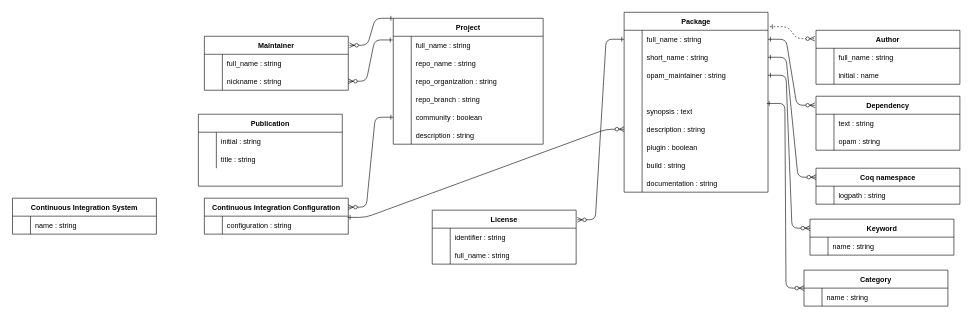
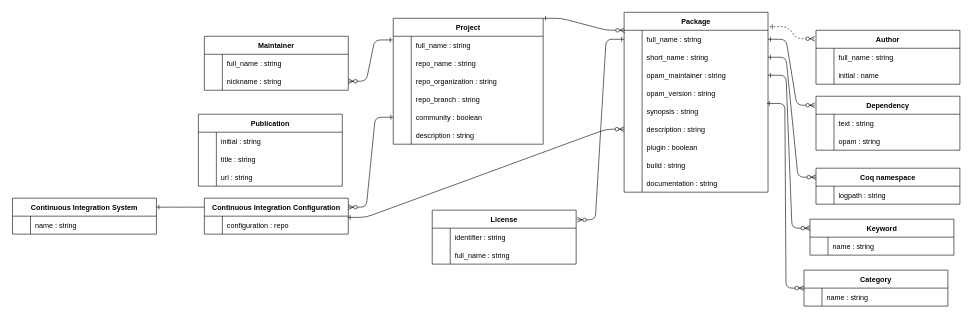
edge "Project" -- "Package": added
edge "Maintainer" -- "Project": removed
node "opam_version : string": added
node "synopsis : text": label "synopsis : text" -> "synopsis : string"
node "url : string": added
edge "Continuous Integration Configuration" -> "Continuous Integration System": added
node "configuration : string": label "configuration : string" -> "configuration : repo"
